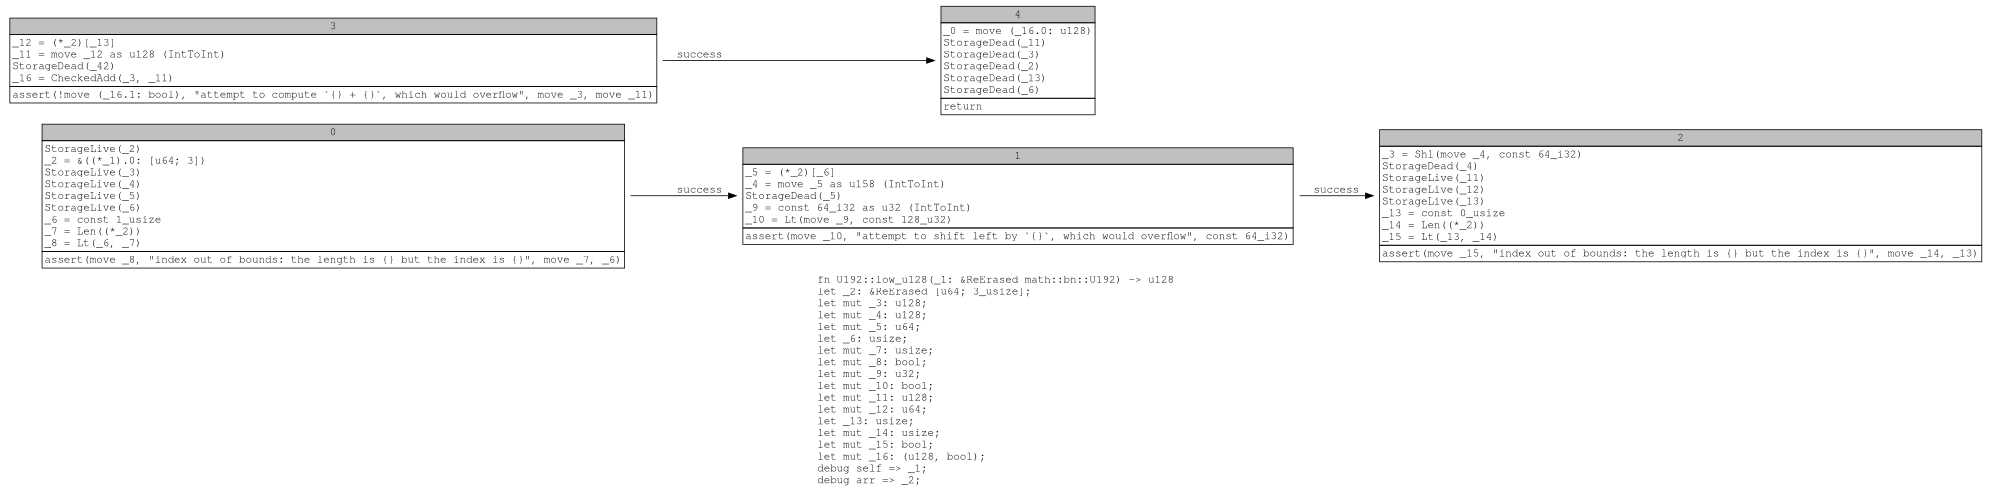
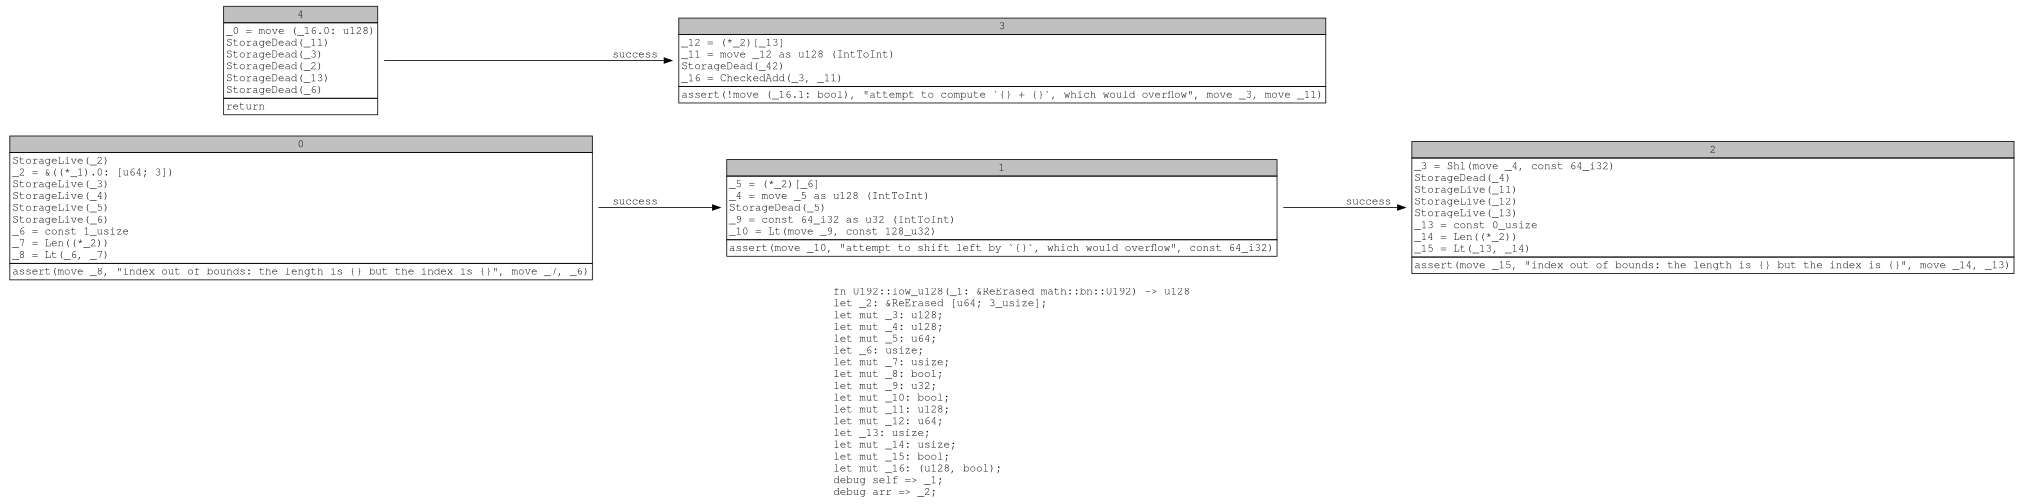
edge "3" -> "4": reversed
node "1": text "_4 = move _5 as u158 (IntToInt)" -> "_4 = move _5 as u128 (IntToInt)"
